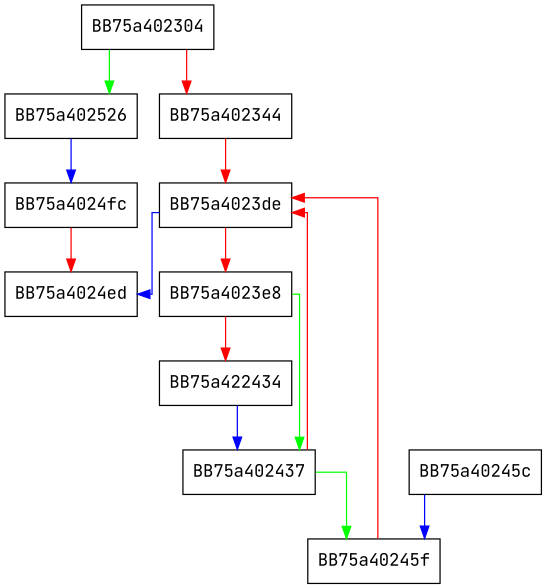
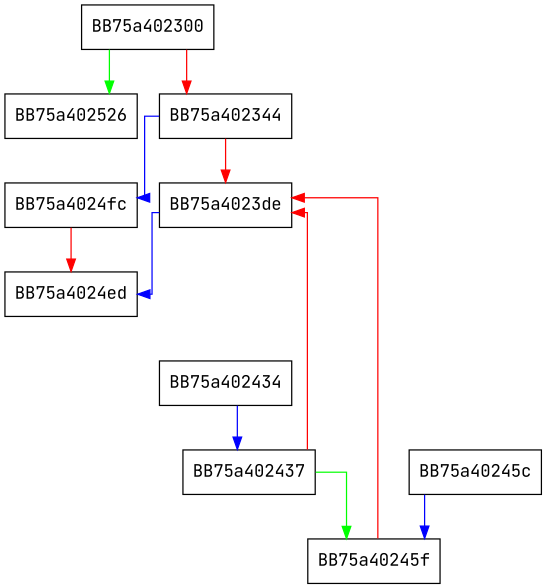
node "BB75a402304": label "BB75a402304" -> "BB75a402300"
edge "BB75a402526" -> "BB75a4024fc": now "BB75a402344" -> "BB75a4024fc"
node "BB75a4023e8": removed
node "BB75a422434": label "BB75a422434" -> "BB75a402434"
